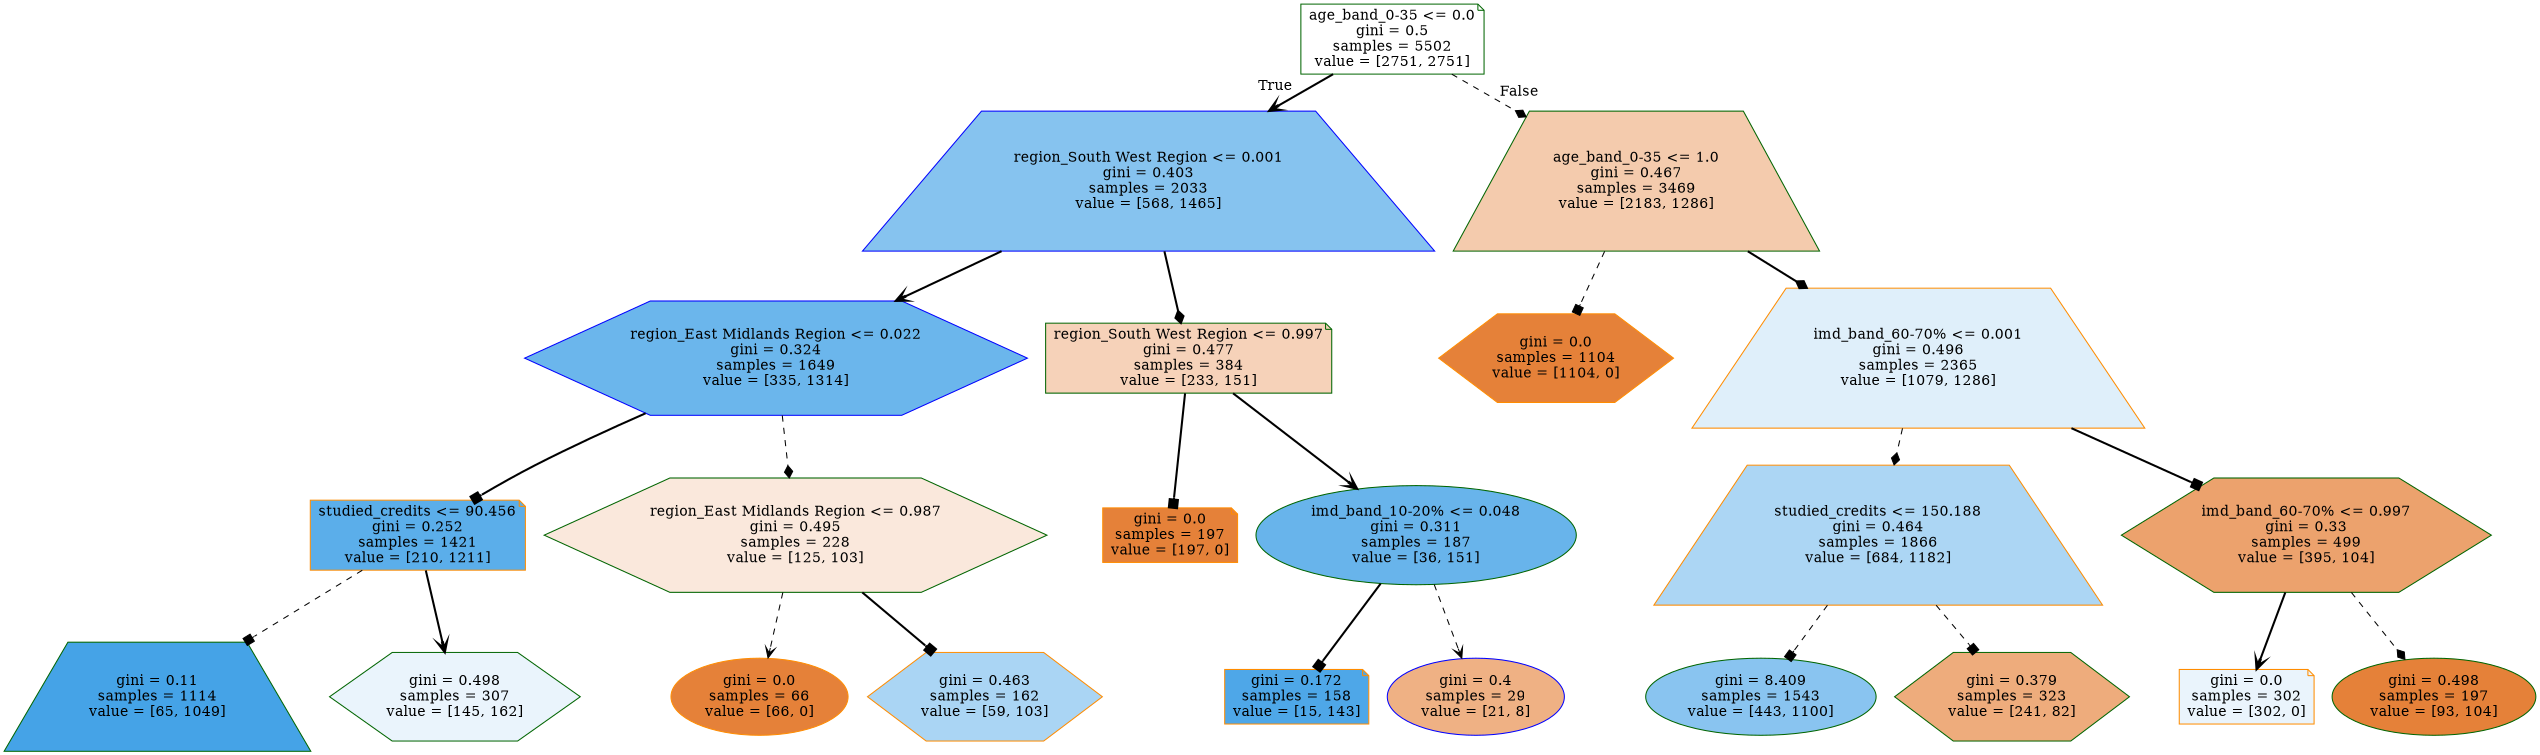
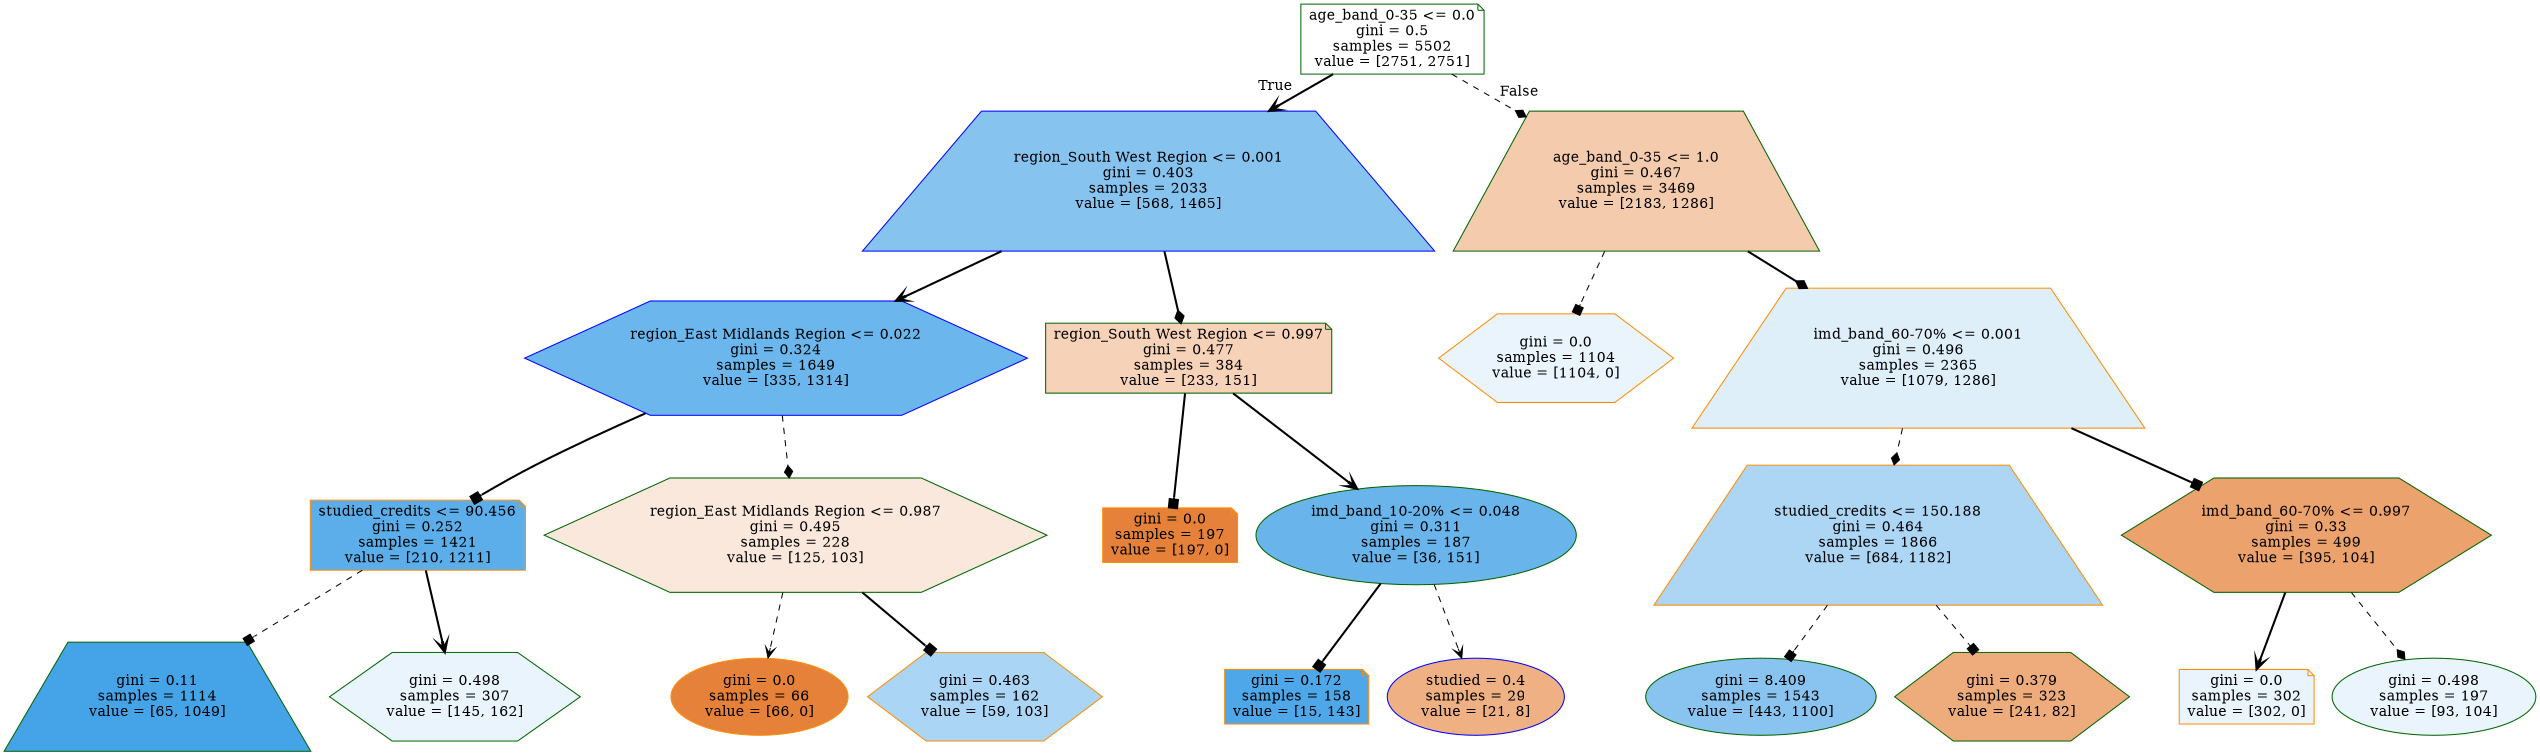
node "gini = 0.0 samples = 1104 value = [1104, 0]": fillcolor #e58139ff -> #399de51b
node "gini = 0.4 samples = 29 value = [21, 8]": label "gini = 0.4 samples = 29 value = [21, 8]" -> "studied = 0.4 samples = 29 value = [21, 8]"
node "gini = 0.498 samples = 197 value = [93, 104]": fillcolor #e58139ff -> #399de51b
